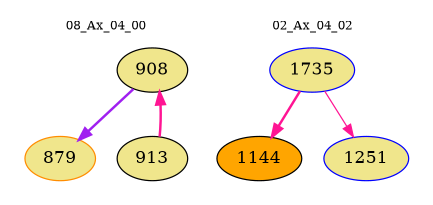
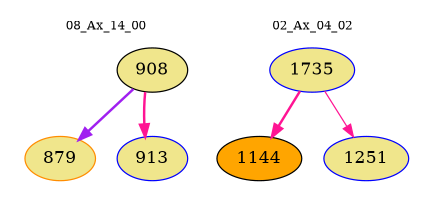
cluster "08_Ax_04_00": label "08_Ax_04_00" -> "08_Ax_14_00"
edge "913" -> "908": reversed
node "913": color black -> blue
